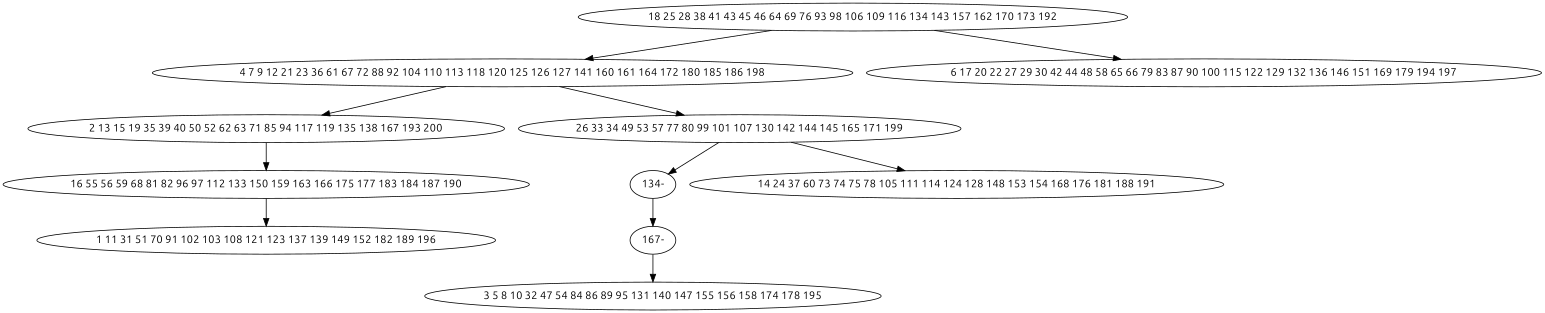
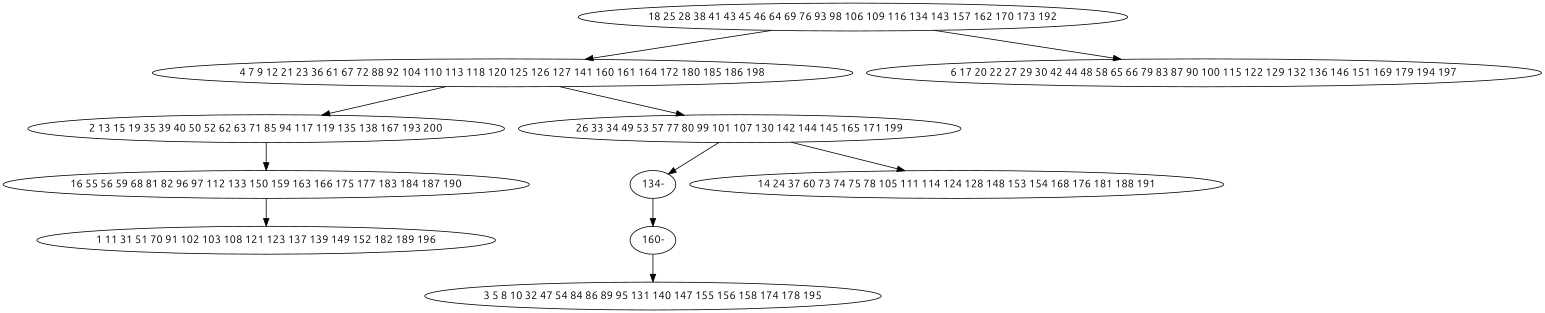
node "167-": label "167-" -> "160-"
